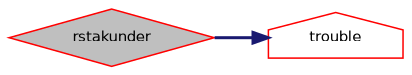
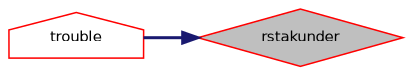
edge "rstakunder" -> "trouble": reversed
